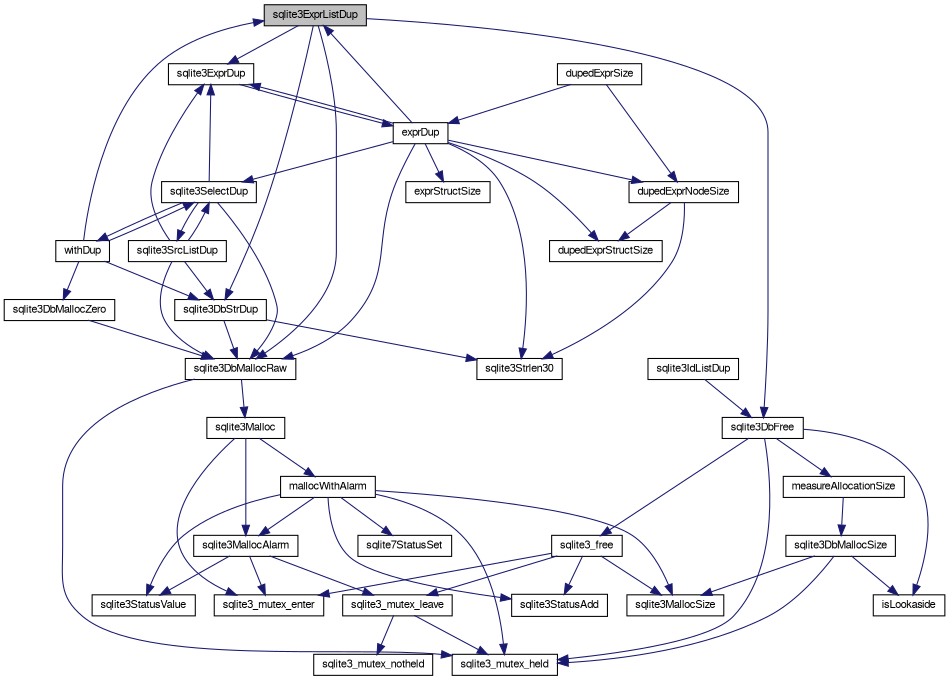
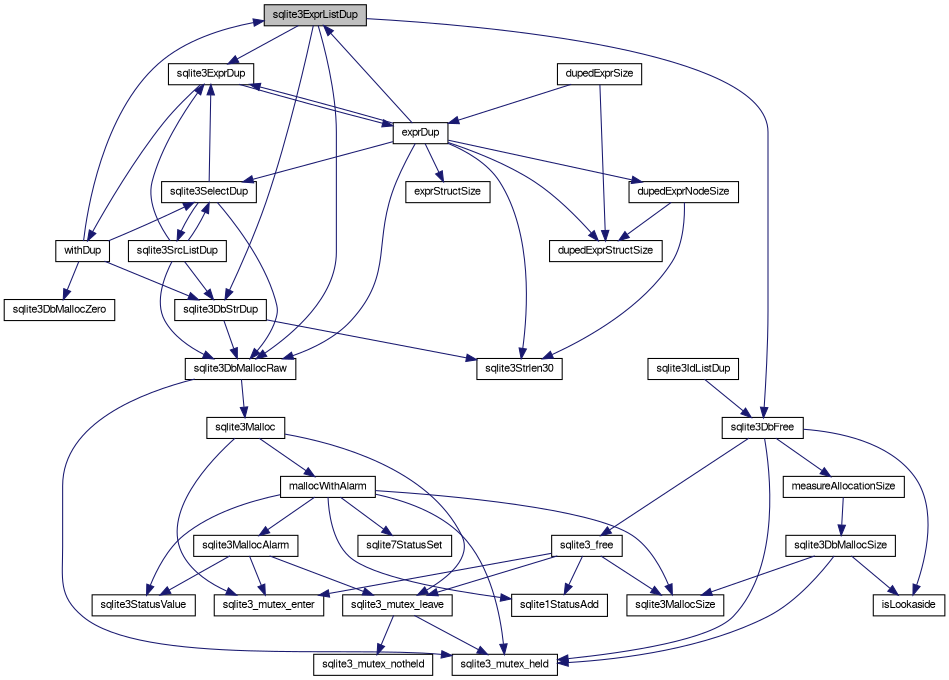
edge "dupedExprSize" -> "dupedExprNodeSize": now "dupedExprSize" -> "dupedExprStructSize"
edge "sqlite3SelectDup" -> "withDup": now "sqlite3ExprDup" -> "withDup"
edge "sqlite3DbMallocZero" -> "sqlite3DbMallocRaw": removed
edge "sqlite3Malloc" -> "sqlite3MallocAlarm": now "sqlite3Malloc" -> "sqlite3_mutex_leave"
node "sqlite3StatusAdd": label "sqlite3StatusAdd" -> "sqlite1StatusAdd"
